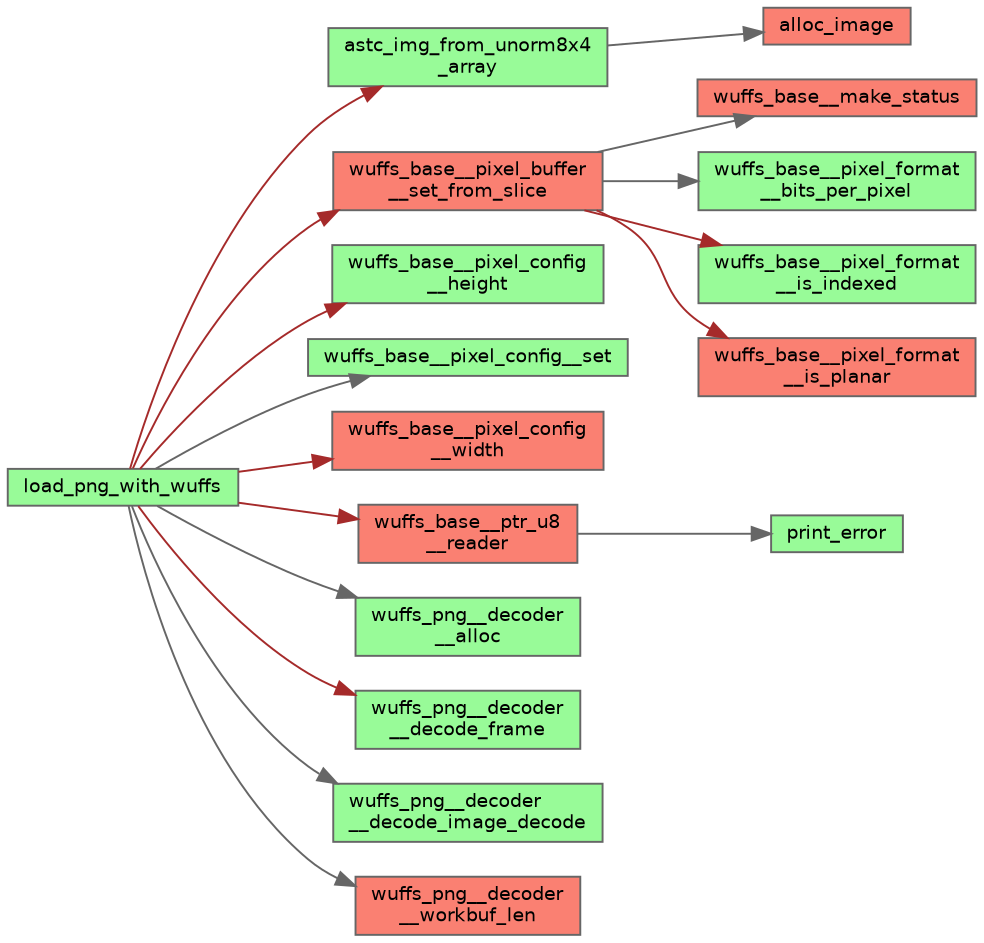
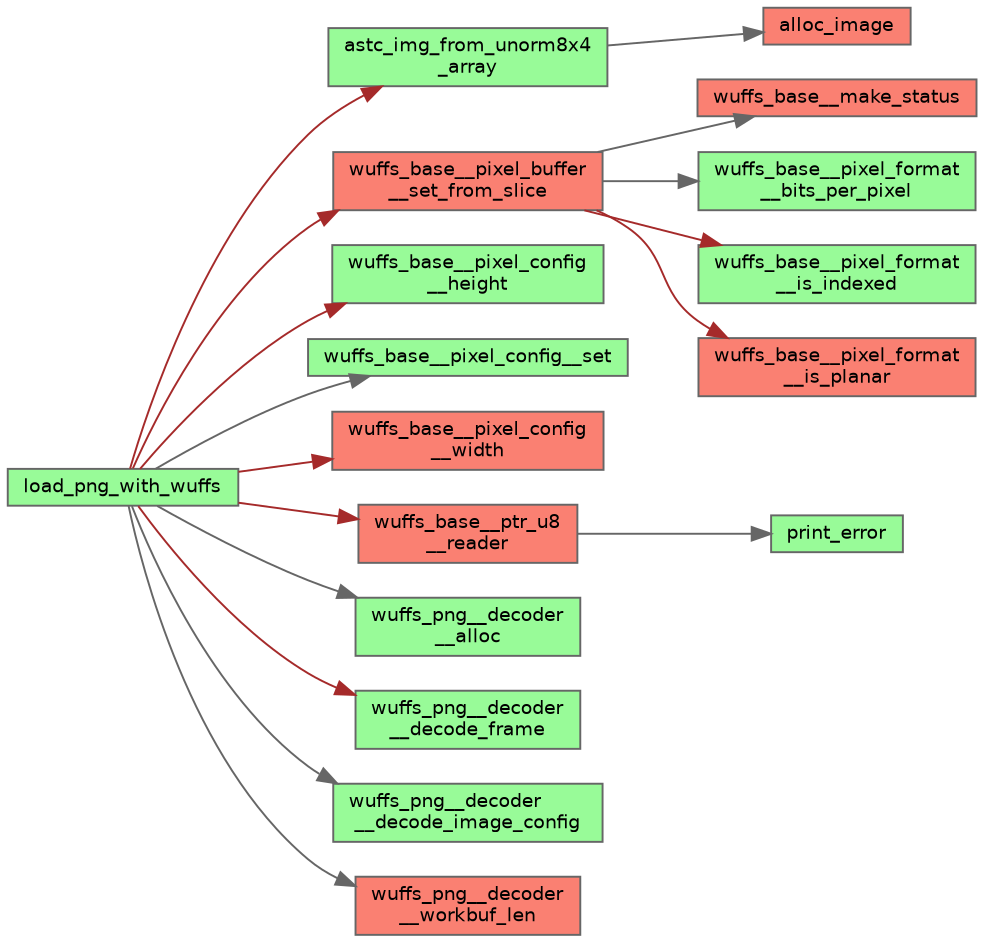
node "wuffs_png__decoder __decode_image_decode": label "wuffs_png__decoder __decode_image_decode" -> "wuffs_png__decoder __decode_image_config"
